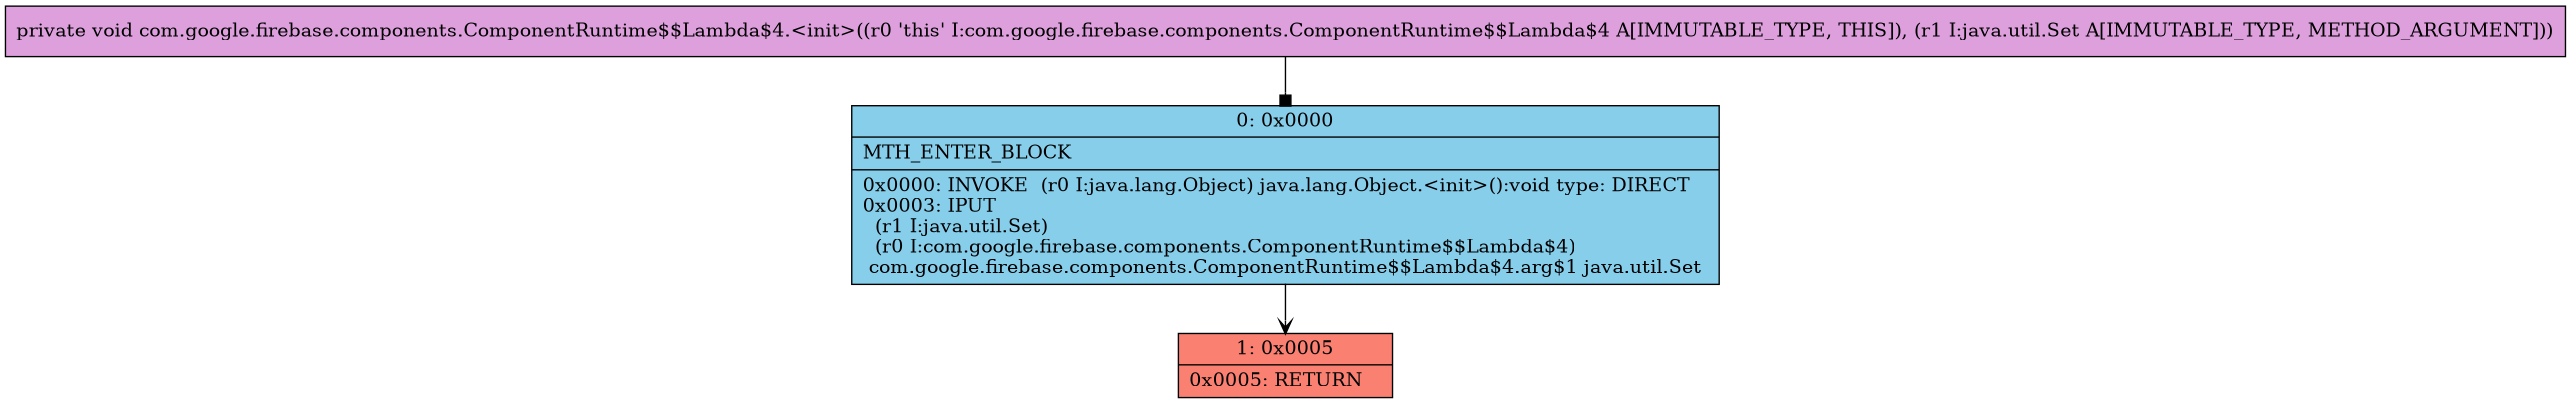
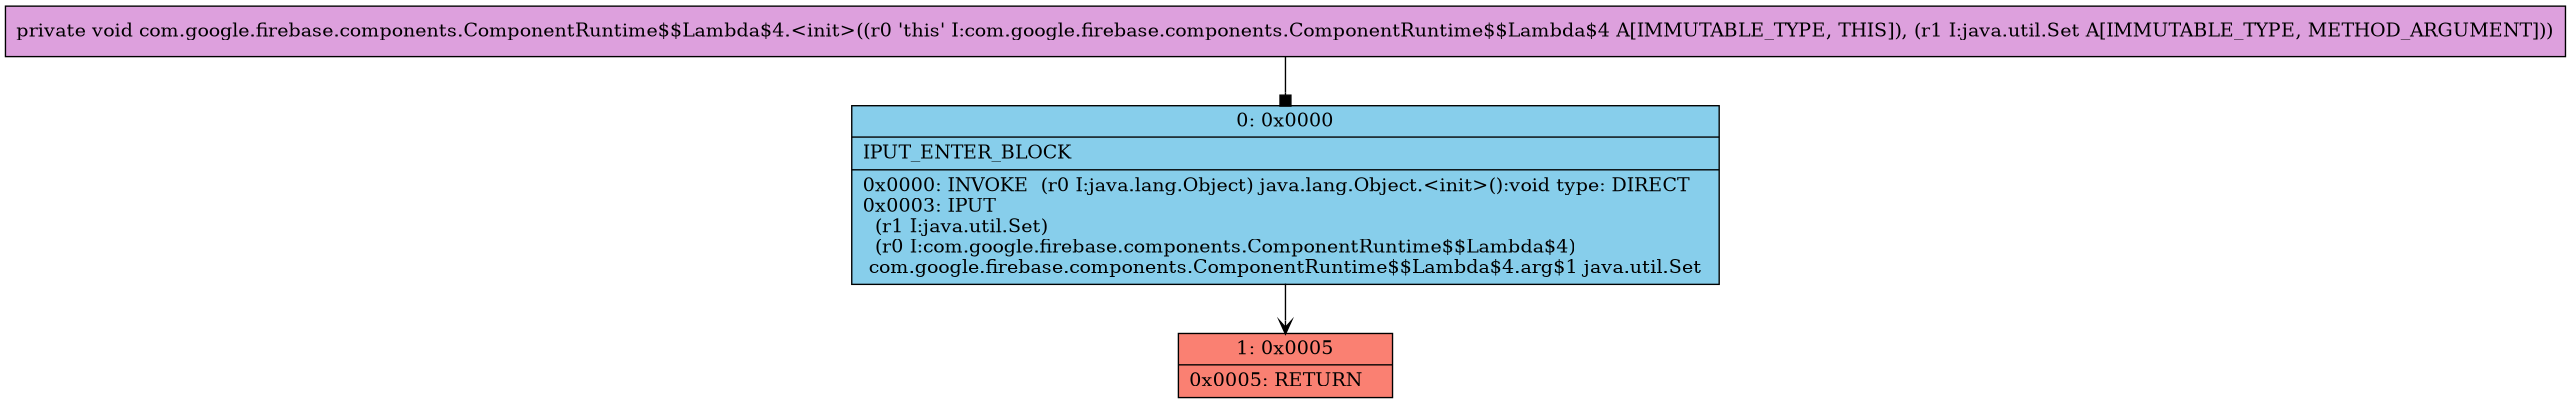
node "0: 0x0000": text "MTH_ENTER_BLOCK" -> "IPUT_ENTER_BLOCK"
